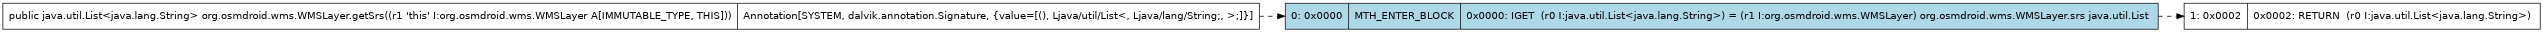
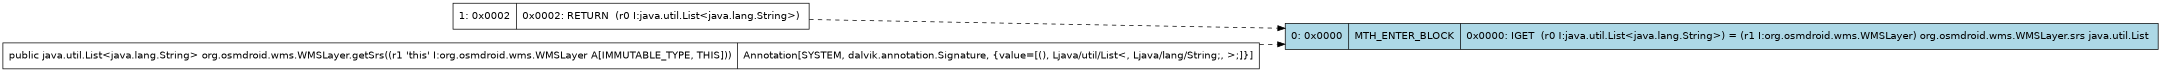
edge "0: 0x0000" -> "1: 0x0002": reversed
